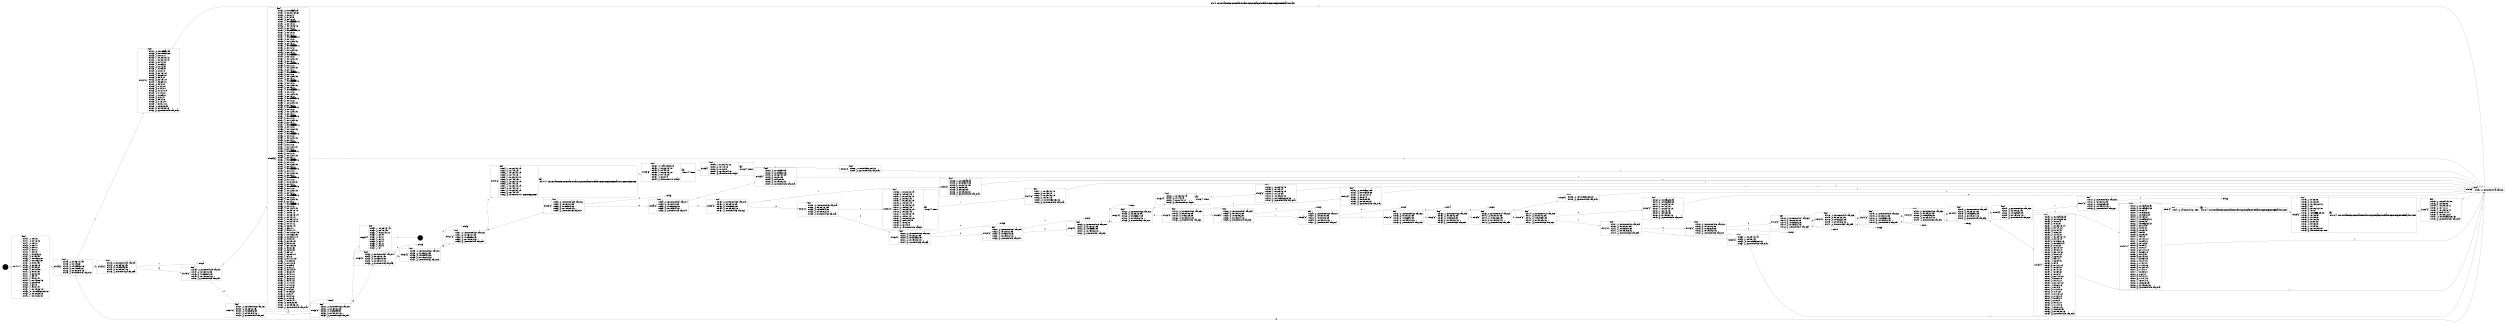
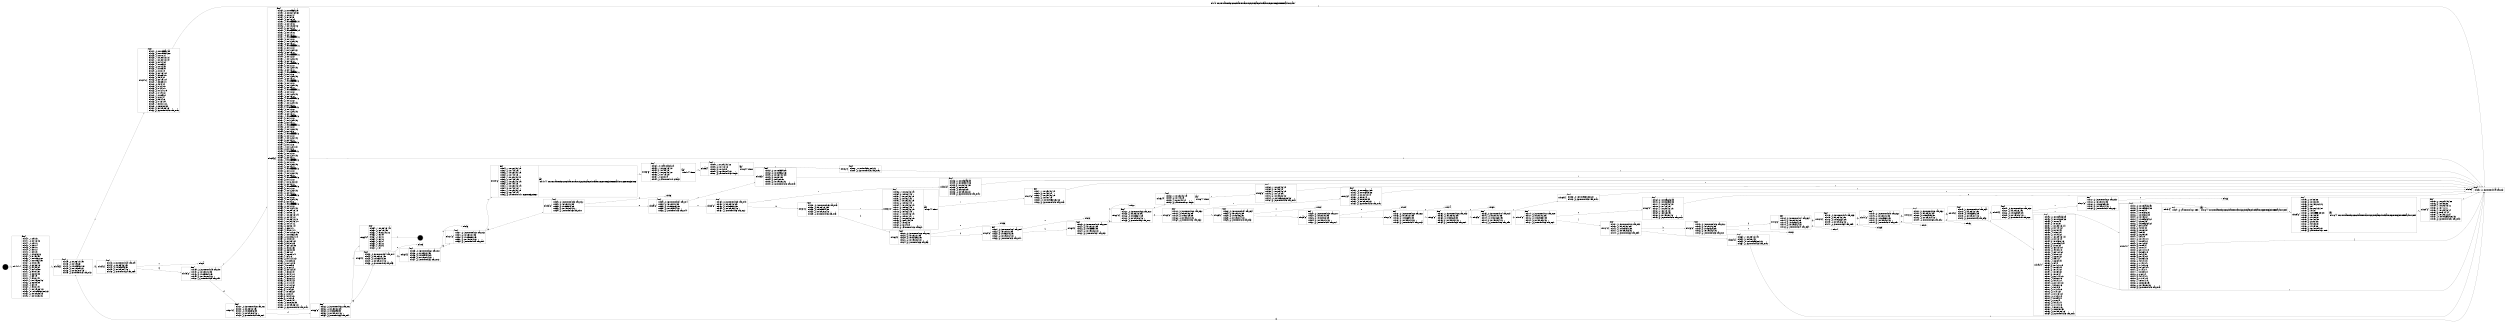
node "0x40204f": removed
